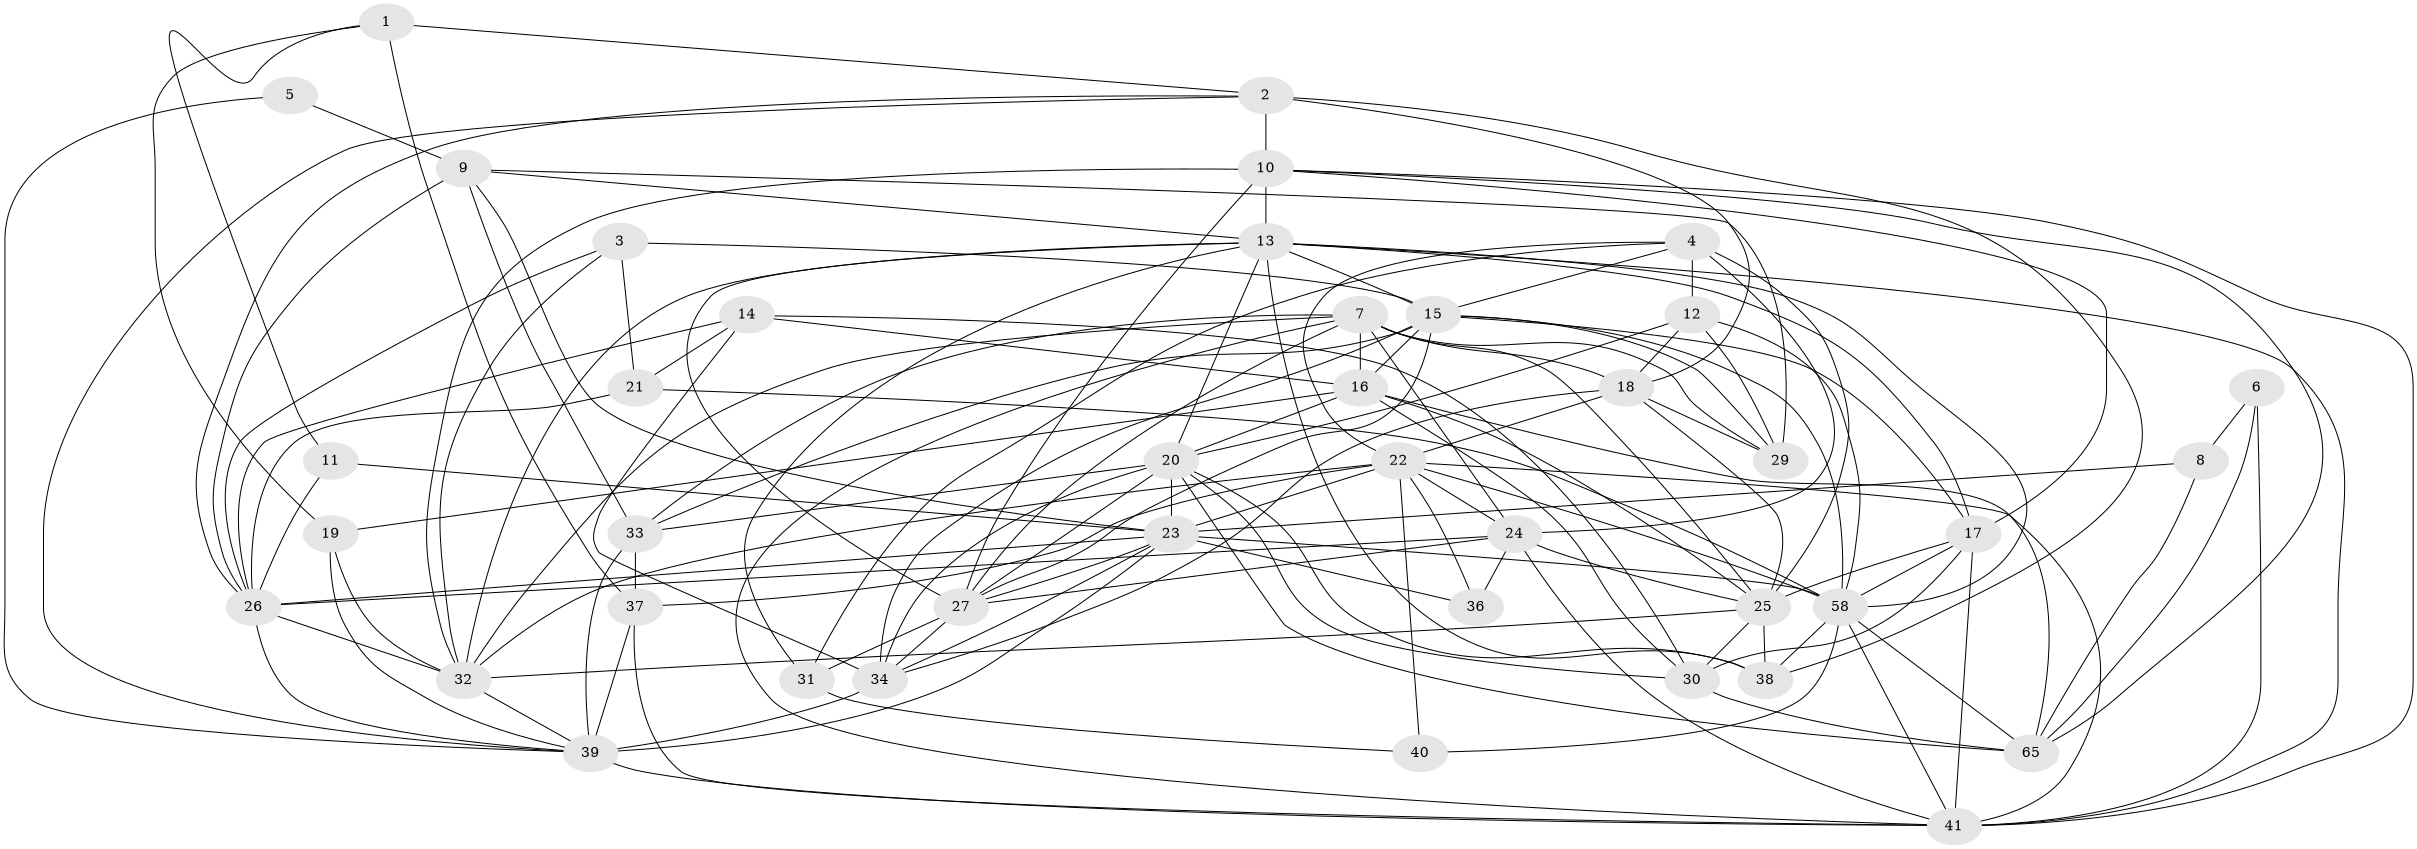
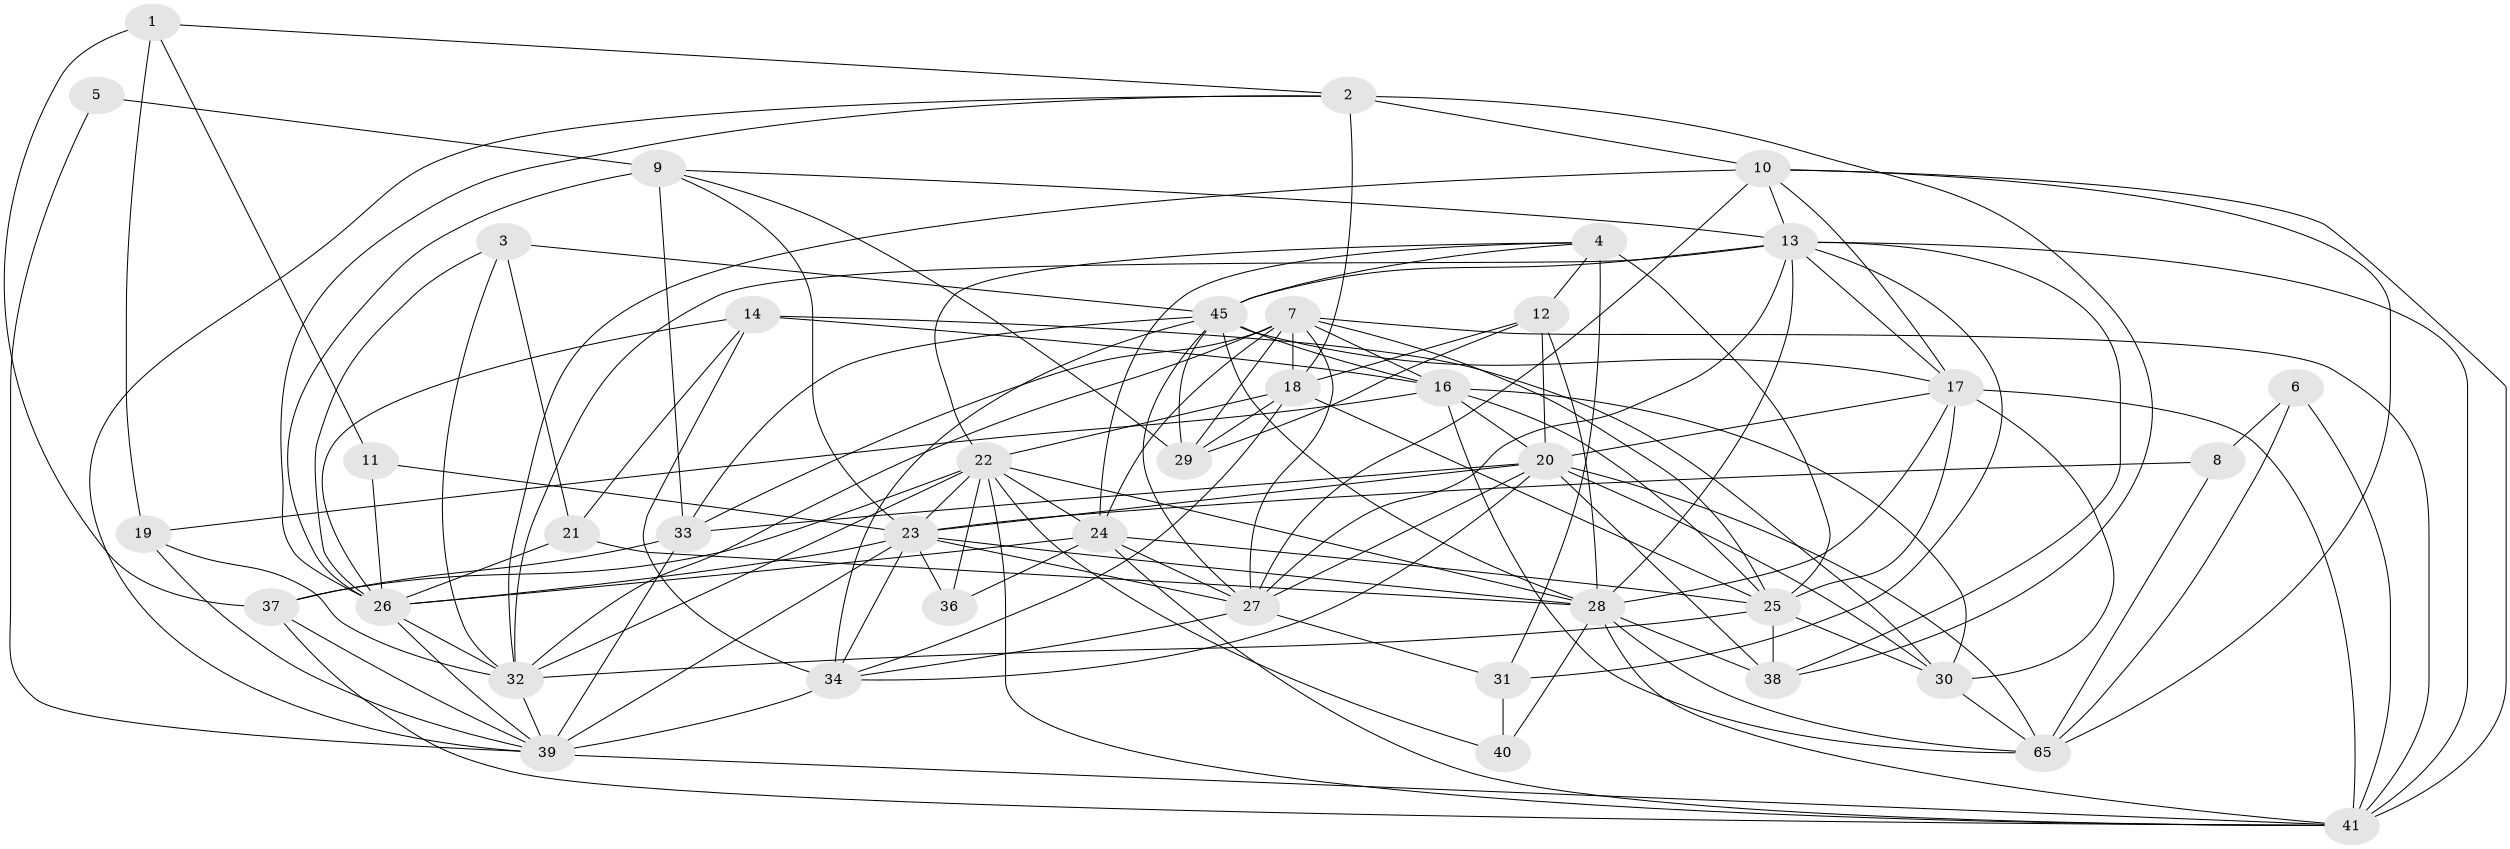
node "15": label "15" -> "45"
edge "13" -- "20": now "17" -- "20"
node "58": label "58" -> "28"
